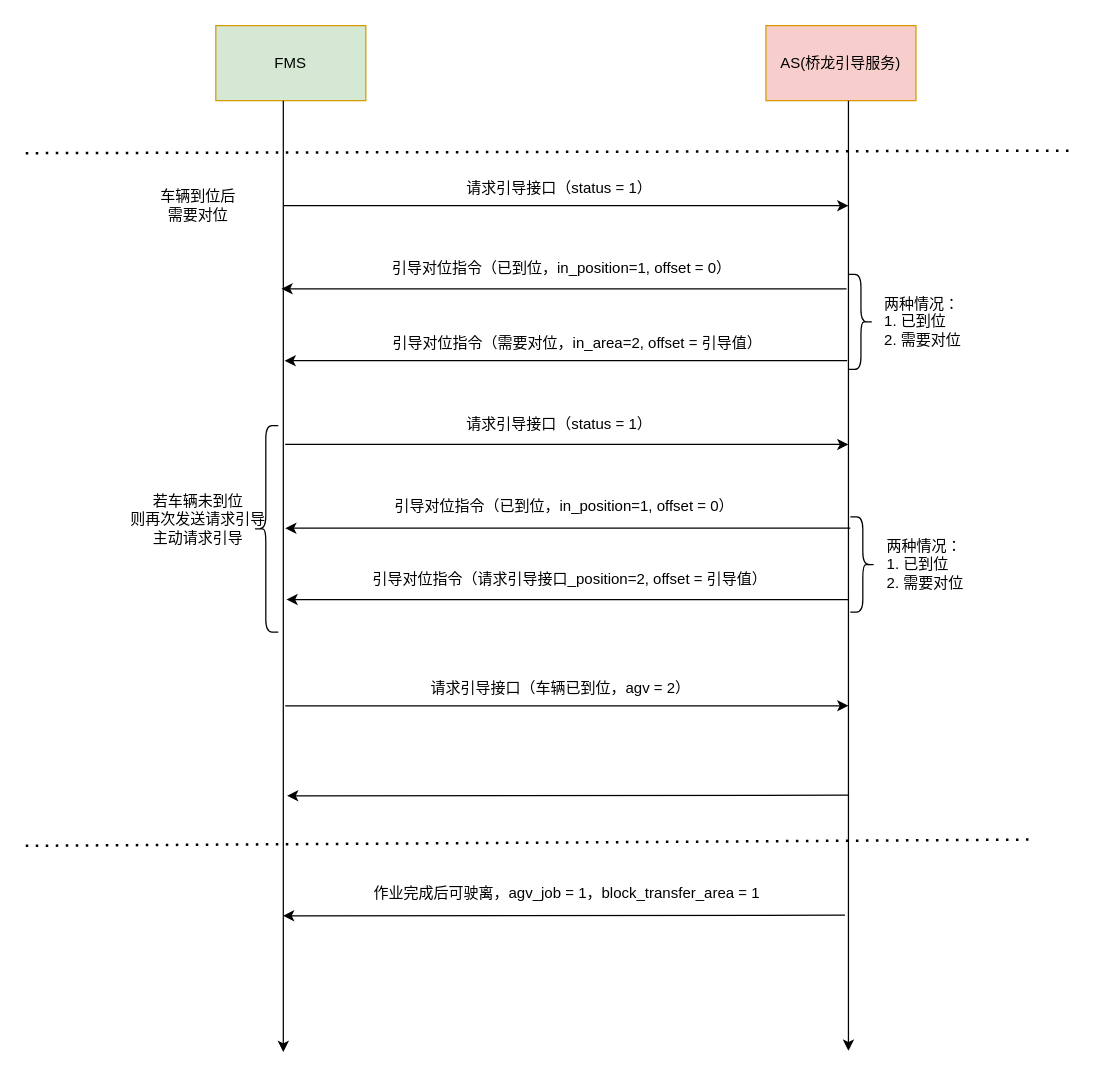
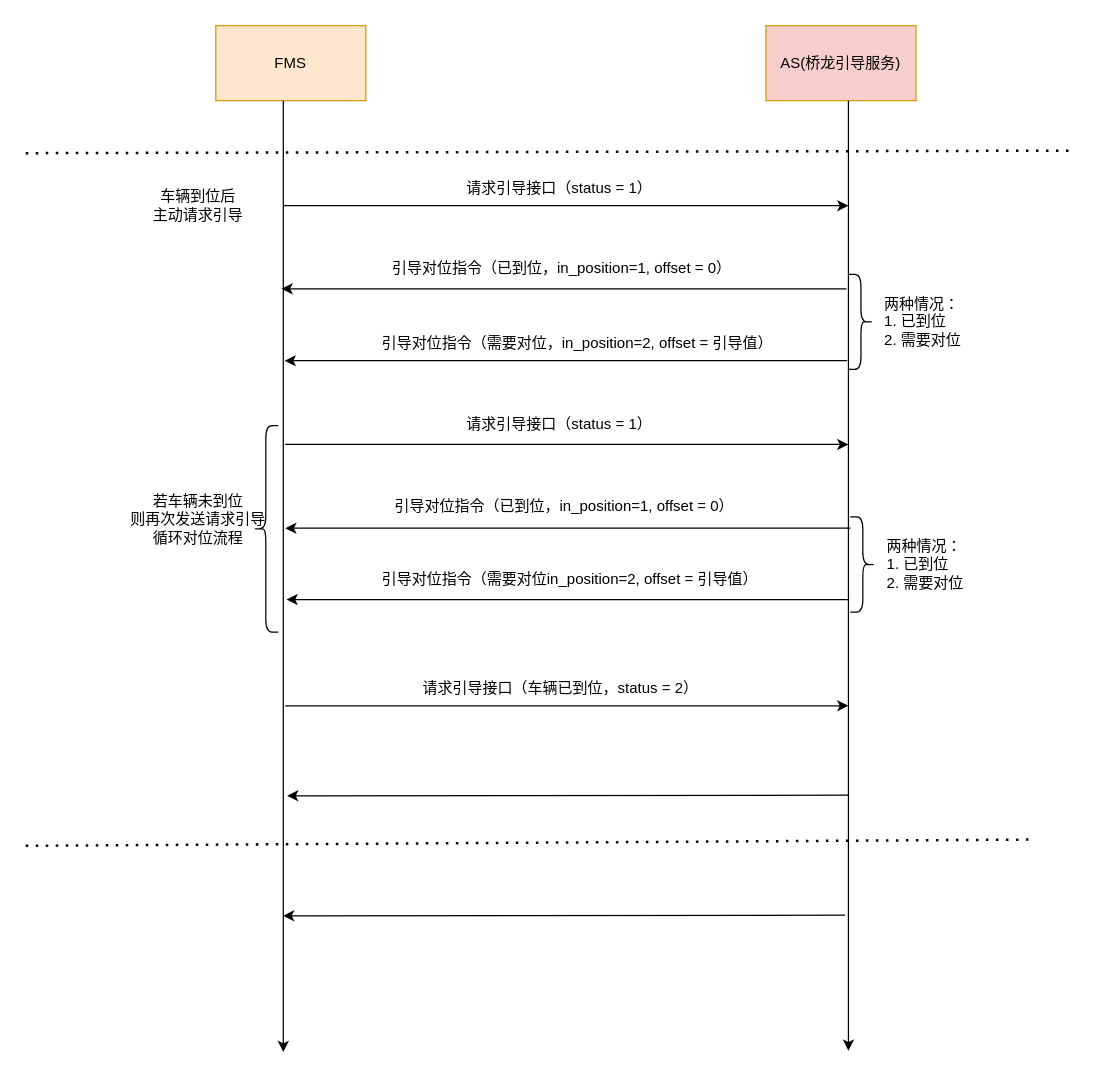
node "FMS": fillcolor #d5e8d4 -> #ffe6cc
node "车辆到位后 需要对位": label "车辆到位后 需要对位" -> "车辆到位后 主动请求引导"
node "引导对位指令（需要对位，in_area=2, offset = 引导值）": label "引导对位指令（需要对位，in_area=2, offset = 引导值）" -> "引导对位指令（需要对位，in_position=2, offset = 引导值）"
node "若车辆未到位 则再次发送请求引导 主动请求引导": label "若车辆未到位 则再次发送请求引导 主动请求引导" -> "若车辆未到位 则再次发送请求引导 循环对位流程"
node "引导对位指令（请求引导接口_position=2, offset = 引导值）": label "引导对位指令（请求引导接口_position=2, offset = 引导值）" -> "引导对位指令（需要对位in_position=2, offset = 引导值）"
node "请求引导接口（车辆已到位，agv = 2）": label "请求引导接口（车辆已到位，agv = 2）" -> "请求引导接口（车辆已到位，status = 2）"
node "作业完成后可驶离，agv_job = 1，block_transfer_area = 1": removed
